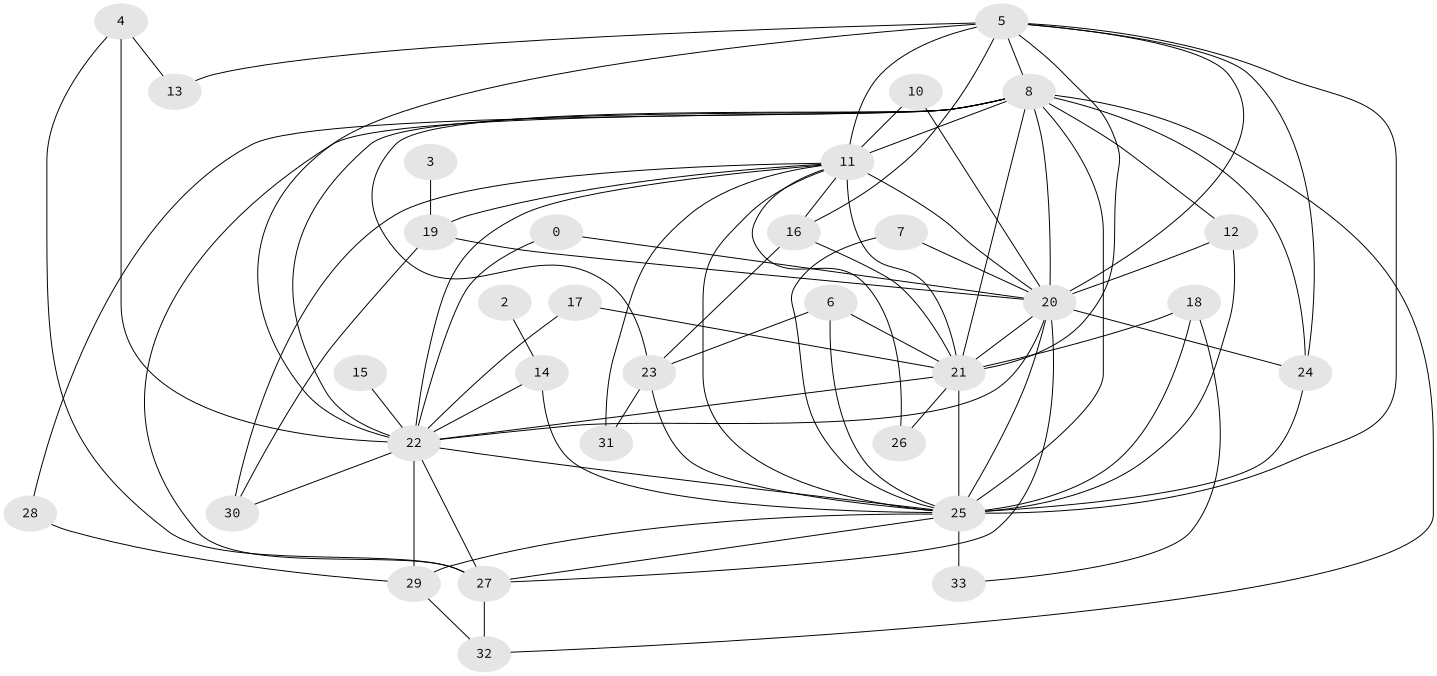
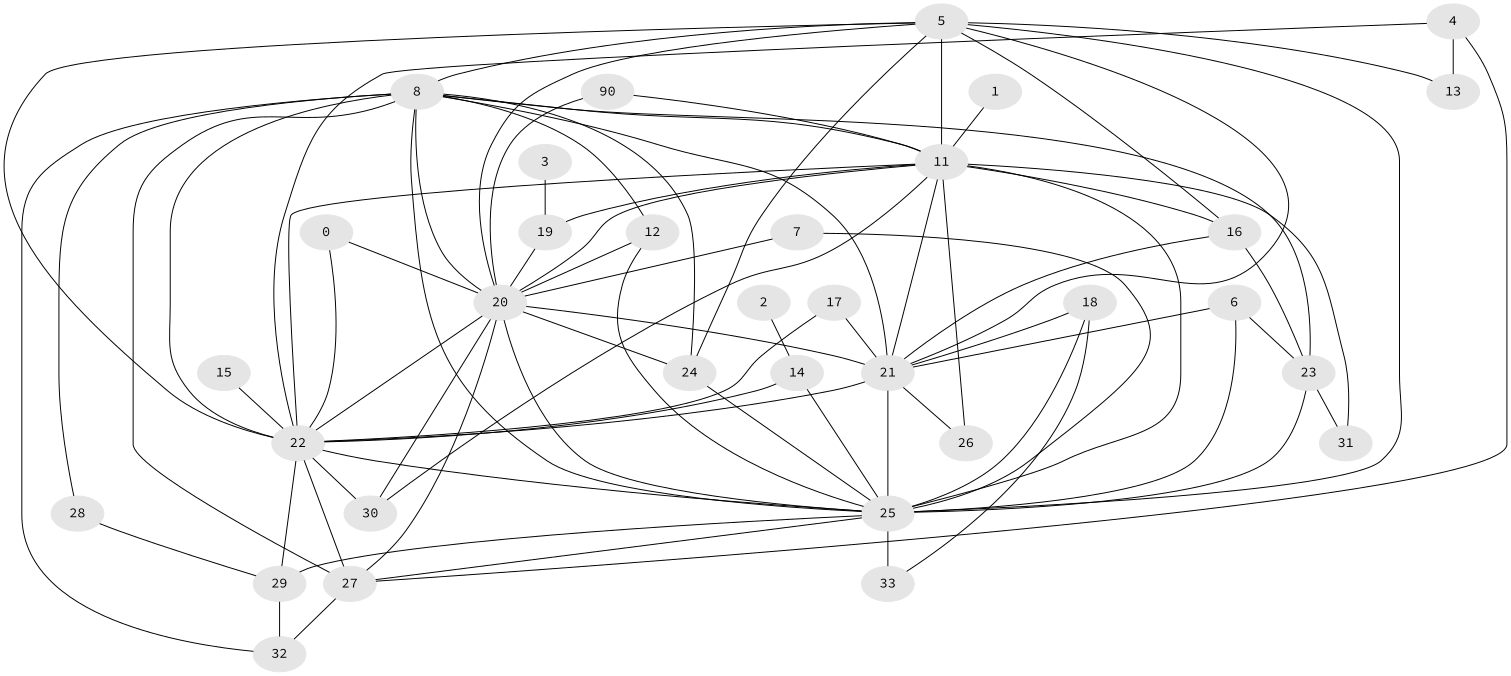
node "10": label "10" -> "90"
node "1": added
edge "19" -- "30": now "20" -- "30"
